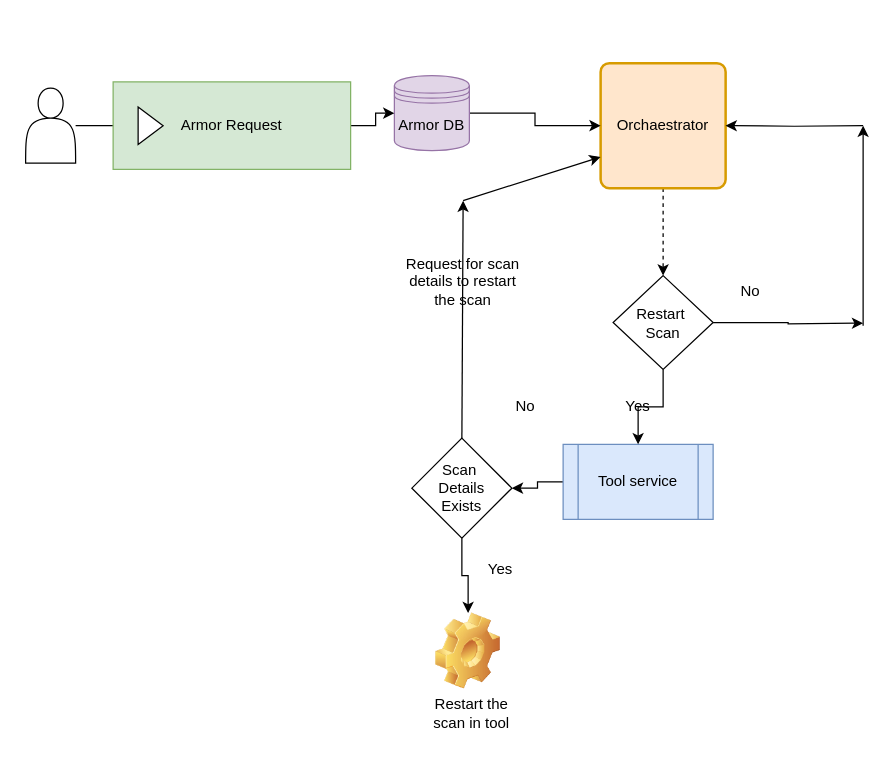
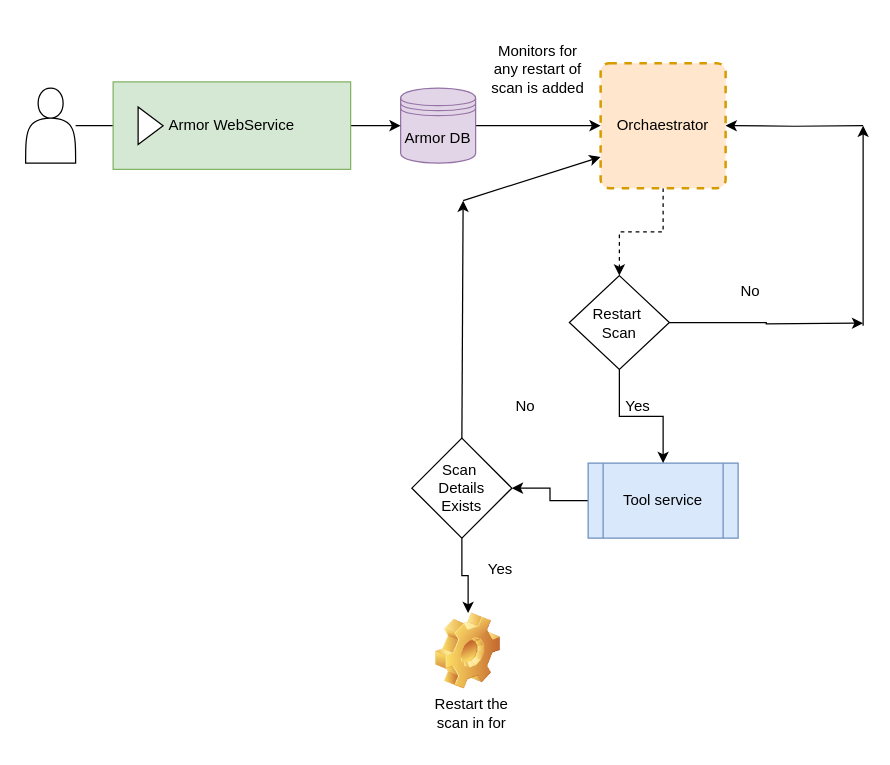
node "Monitors for any restart of scan is added": added
node "Armor DB": moved (432, 113) -> (438, 126)
node "Armor Request": label "Armor Request" -> "Armor WebService"
node "Orchaestrator": style solid -> dashed
node "Request for scan details to restart the scan": removed
node "Restart Scan": moved (663, 323) -> (619, 323)
node "Tool service": moved (638, 482) -> (663, 501)
node "Restart the scan in tool": label "Restart the scan in tool" -> "Restart the scan in for"
